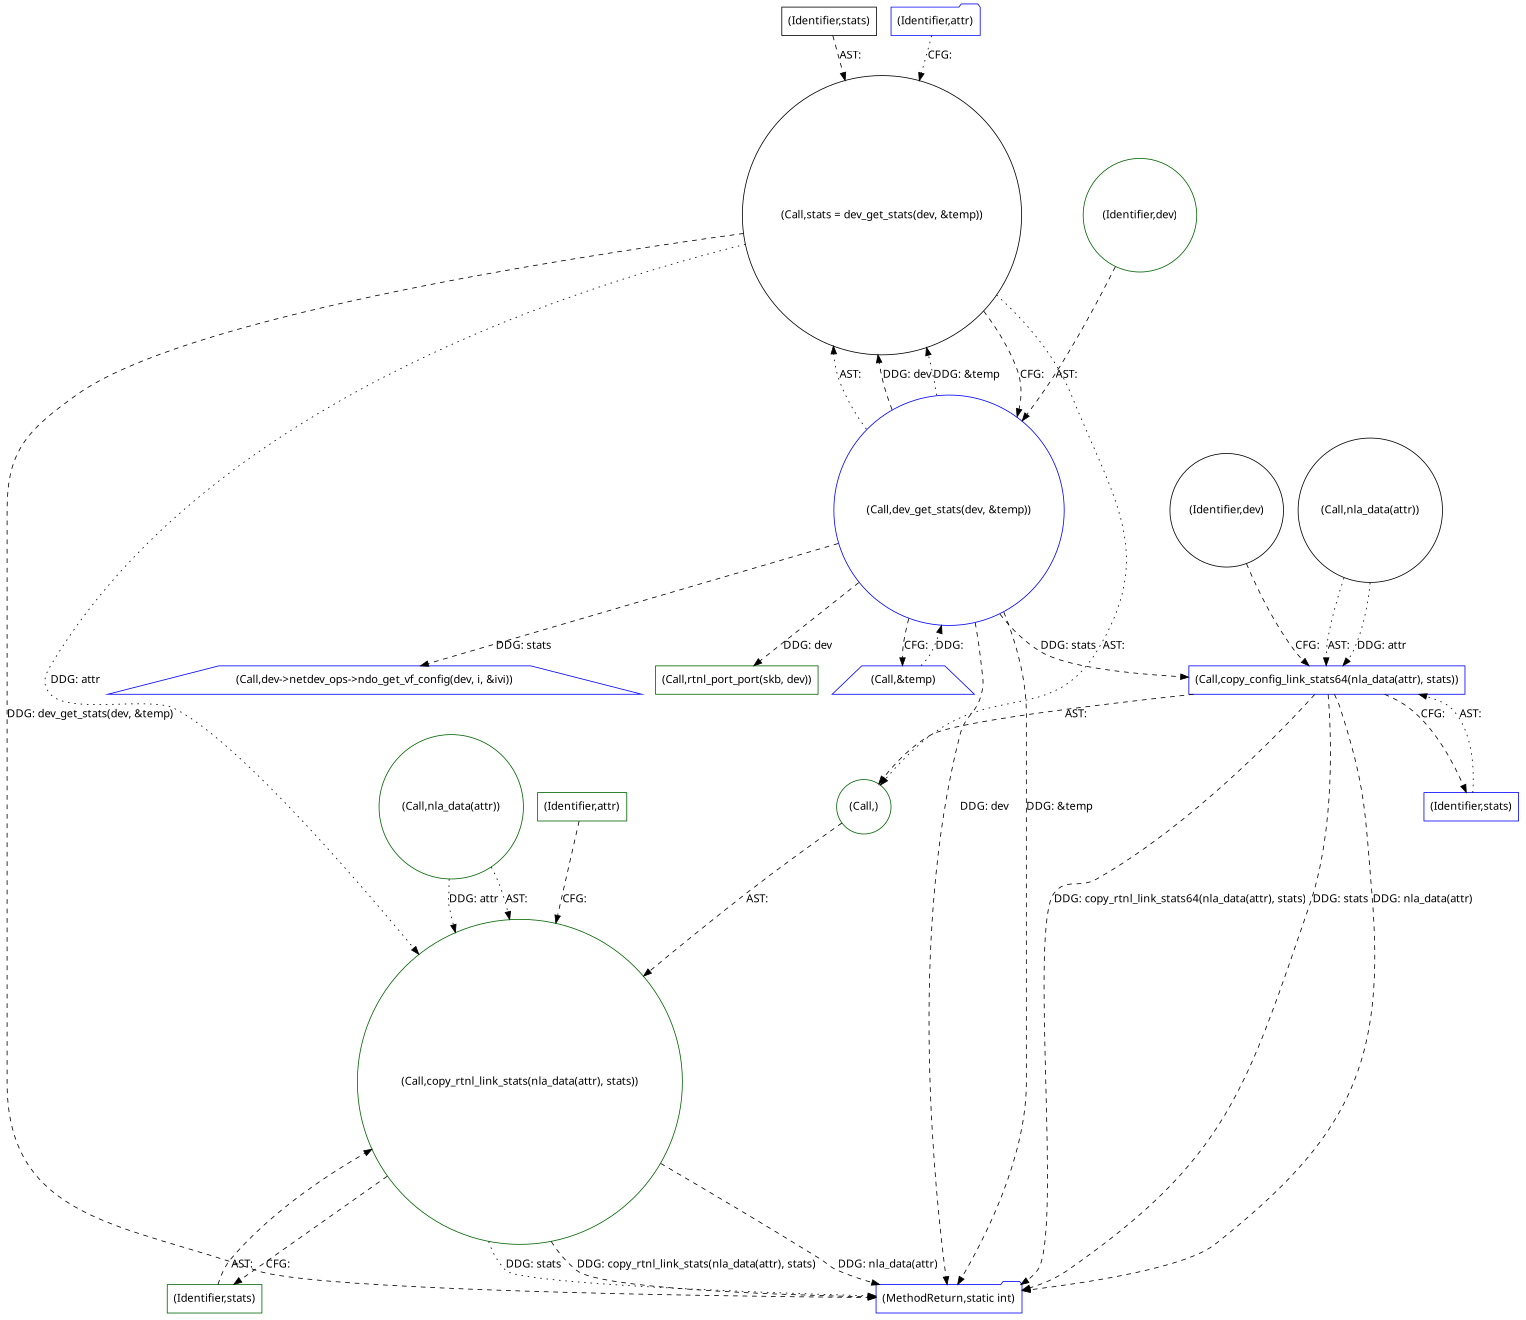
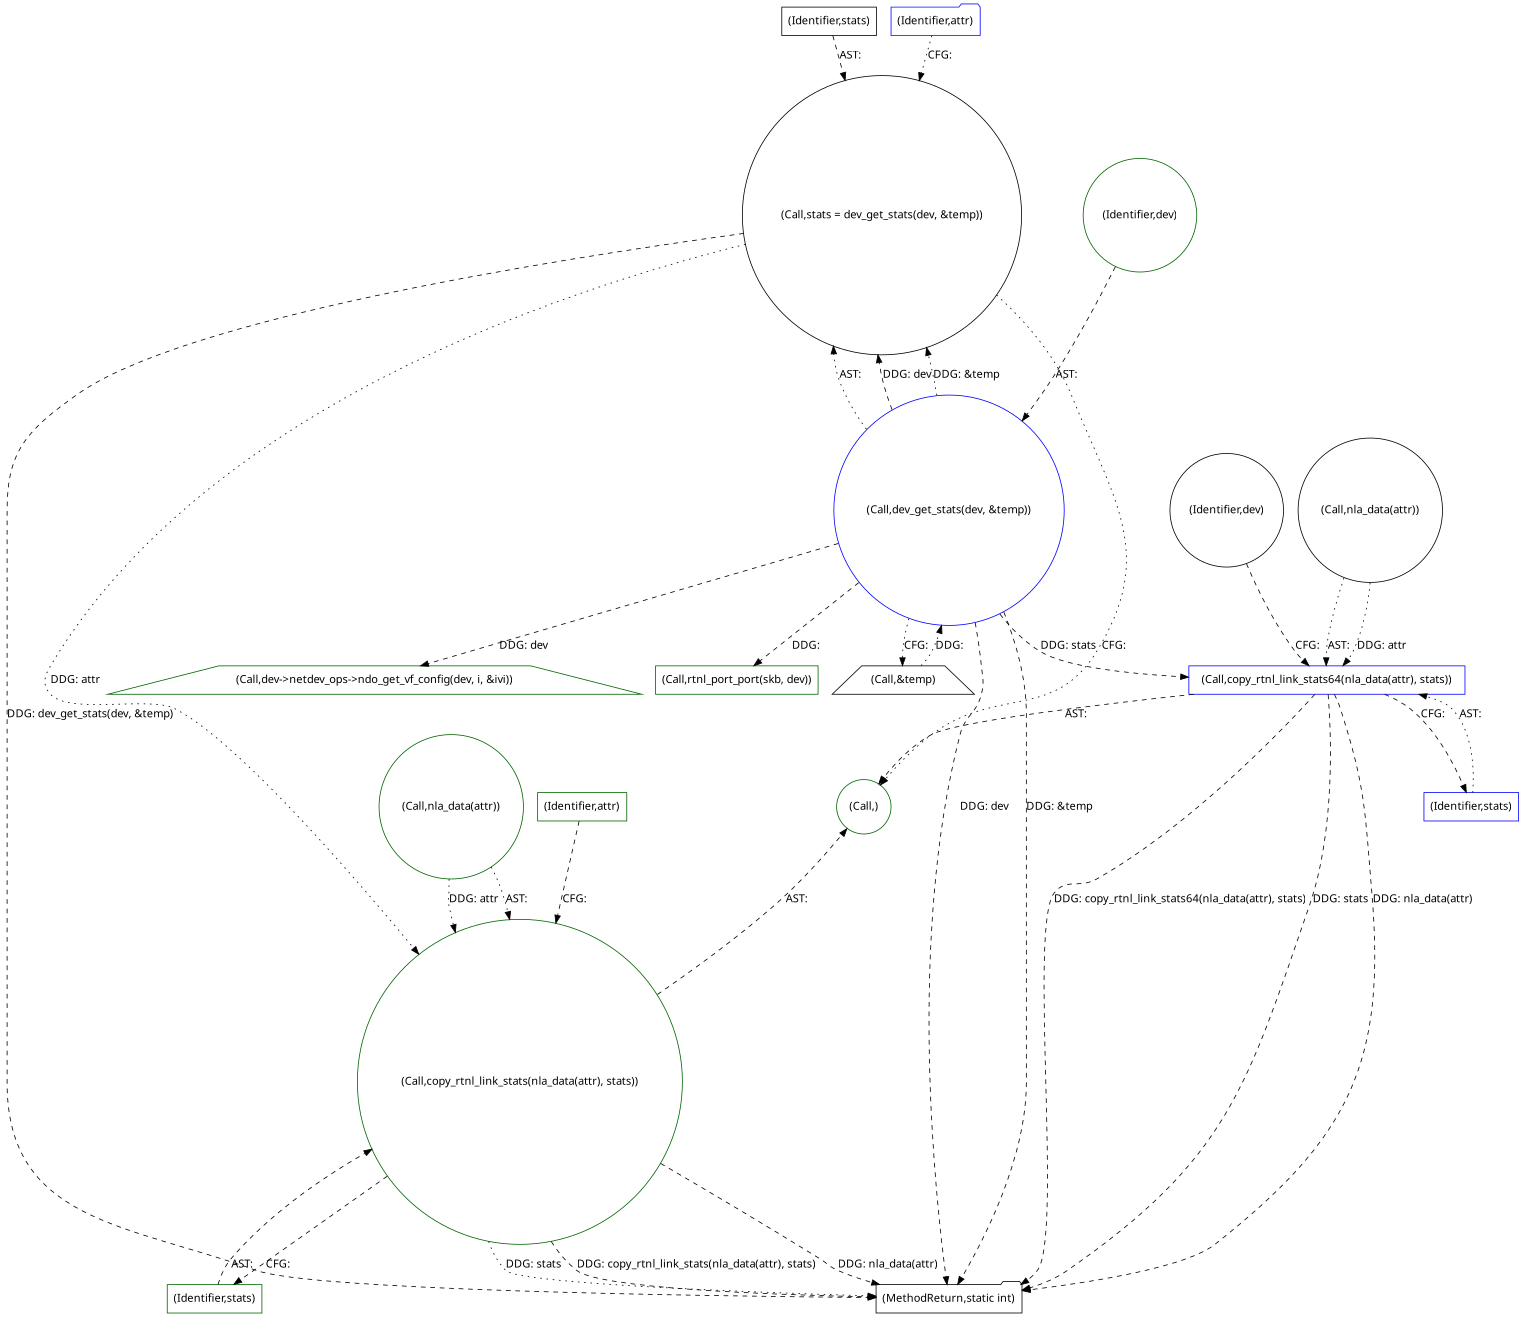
edge "(Call,stats = dev_get_stats(dev, &temp))" -> "(Call,dev_get_stats(dev, &temp))": removed, label "CFG:"
edge "(Call,dev_get_stats(dev, &temp))" -> "(Call,&temp)": style dashed -> dotted
edge "(Call,dev_get_stats(dev, &temp))" -> "(Call,dev->netdev_ops->ndo_get_vf_config(dev, i, &ivi))": label "DDG: stats" -> "DDG: dev"
edge "(Call,dev_get_stats(dev, &temp))" -> "(Call,rtnl_port_port(skb, dev))": label "DDG: dev" -> "DDG: "
edge "(Call,stats = dev_get_stats(dev, &temp))" -> "(Call,)": label "AST: " -> "CFG: "
node "(Call,dev->netdev_ops->ndo_get_vf_config(dev, i, &ivi))": color blue -> darkgreen
node "(Call,&temp)": color blue -> black
node "(Call,copy_config_link_stats64(nla_data(attr), stats))": label "(Call,copy_config_link_stats64(nla_data(attr), stats))" -> "(Call,copy_rtnl_link_stats64(nla_data(attr), stats))"
edge "(Call,)" -> "(Call,copy_rtnl_link_stats(nla_data(attr), stats))": reversed
node "(MethodReturn,static int)": color blue -> black
